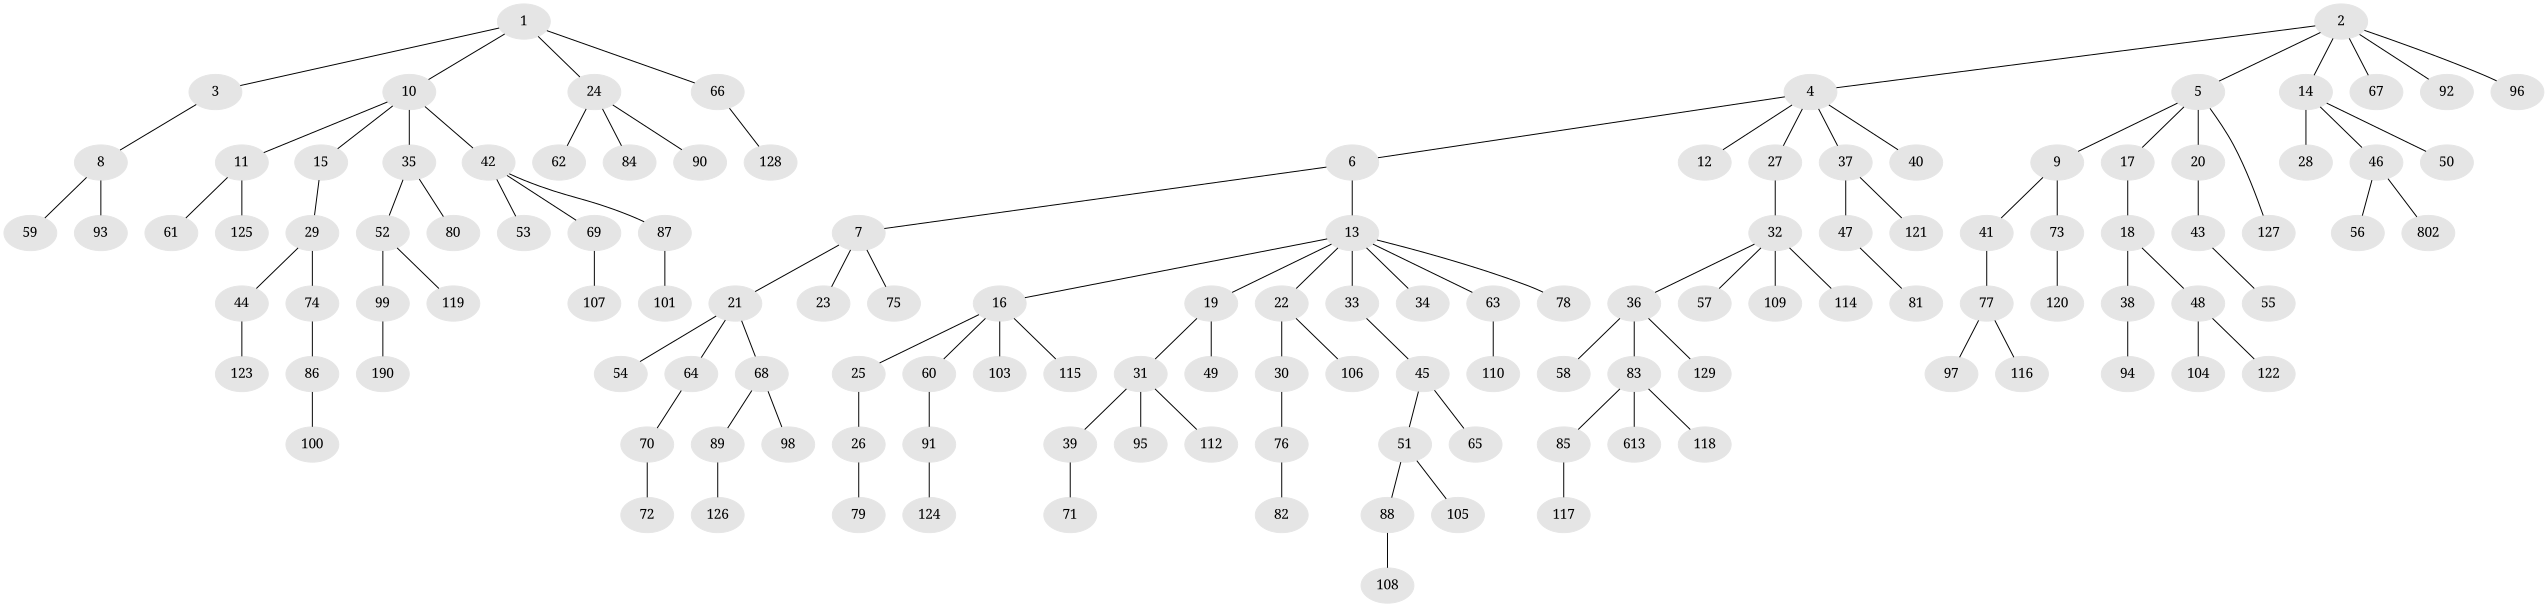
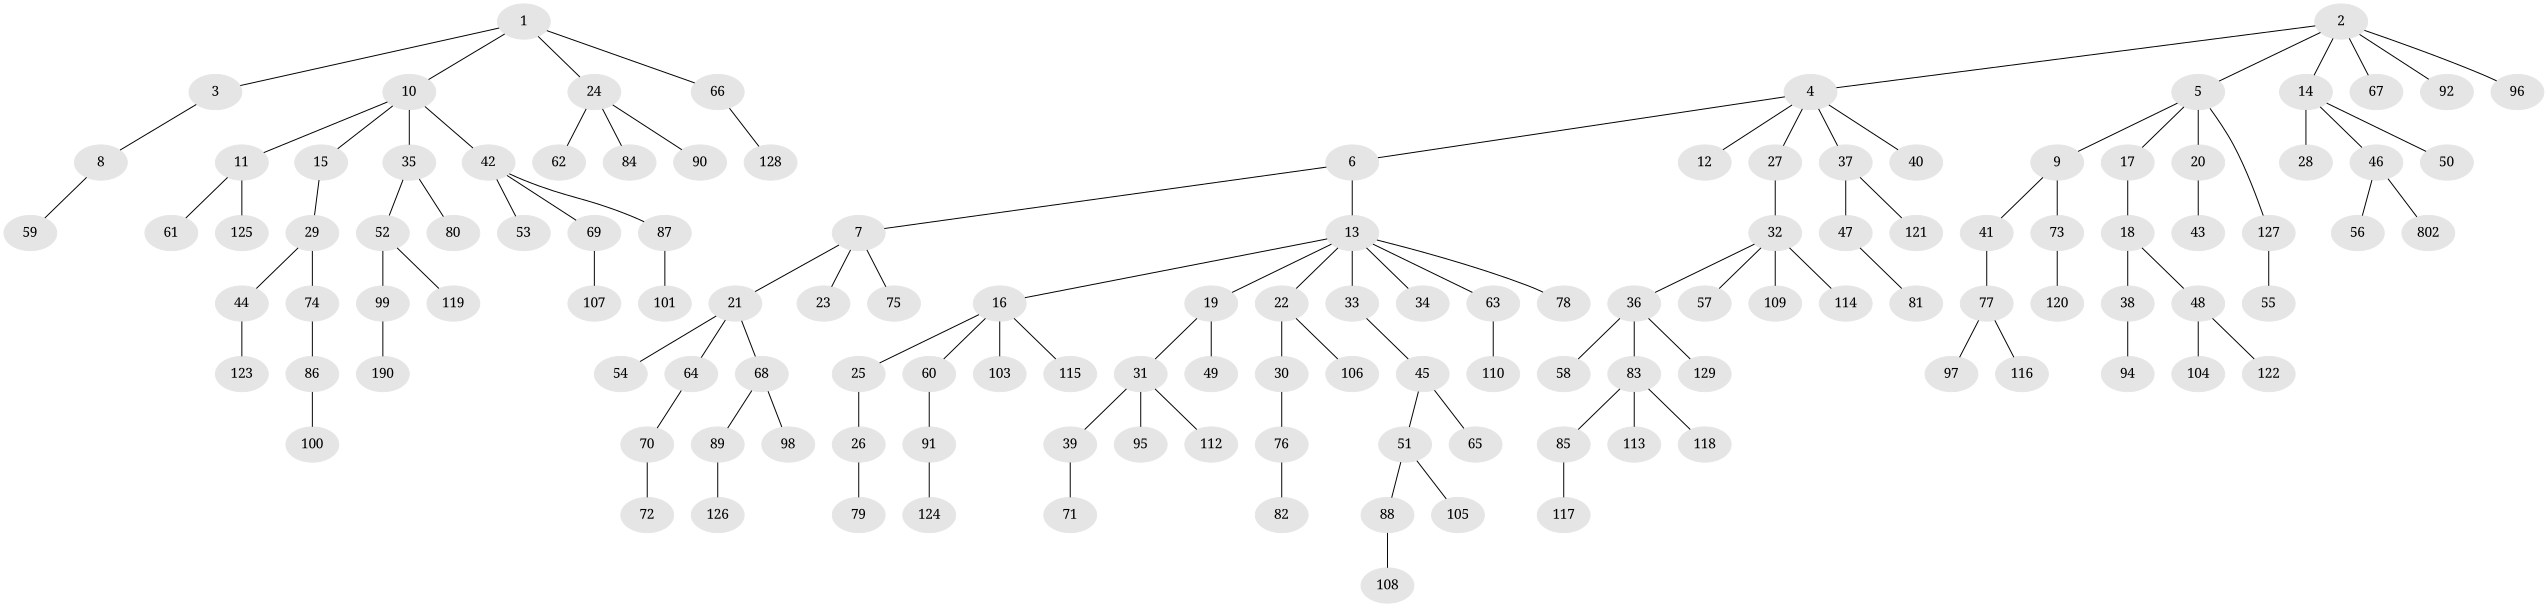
node "93": removed
edge "43" -- "55": now "127" -- "55"
node "613": label "613" -> "113"
